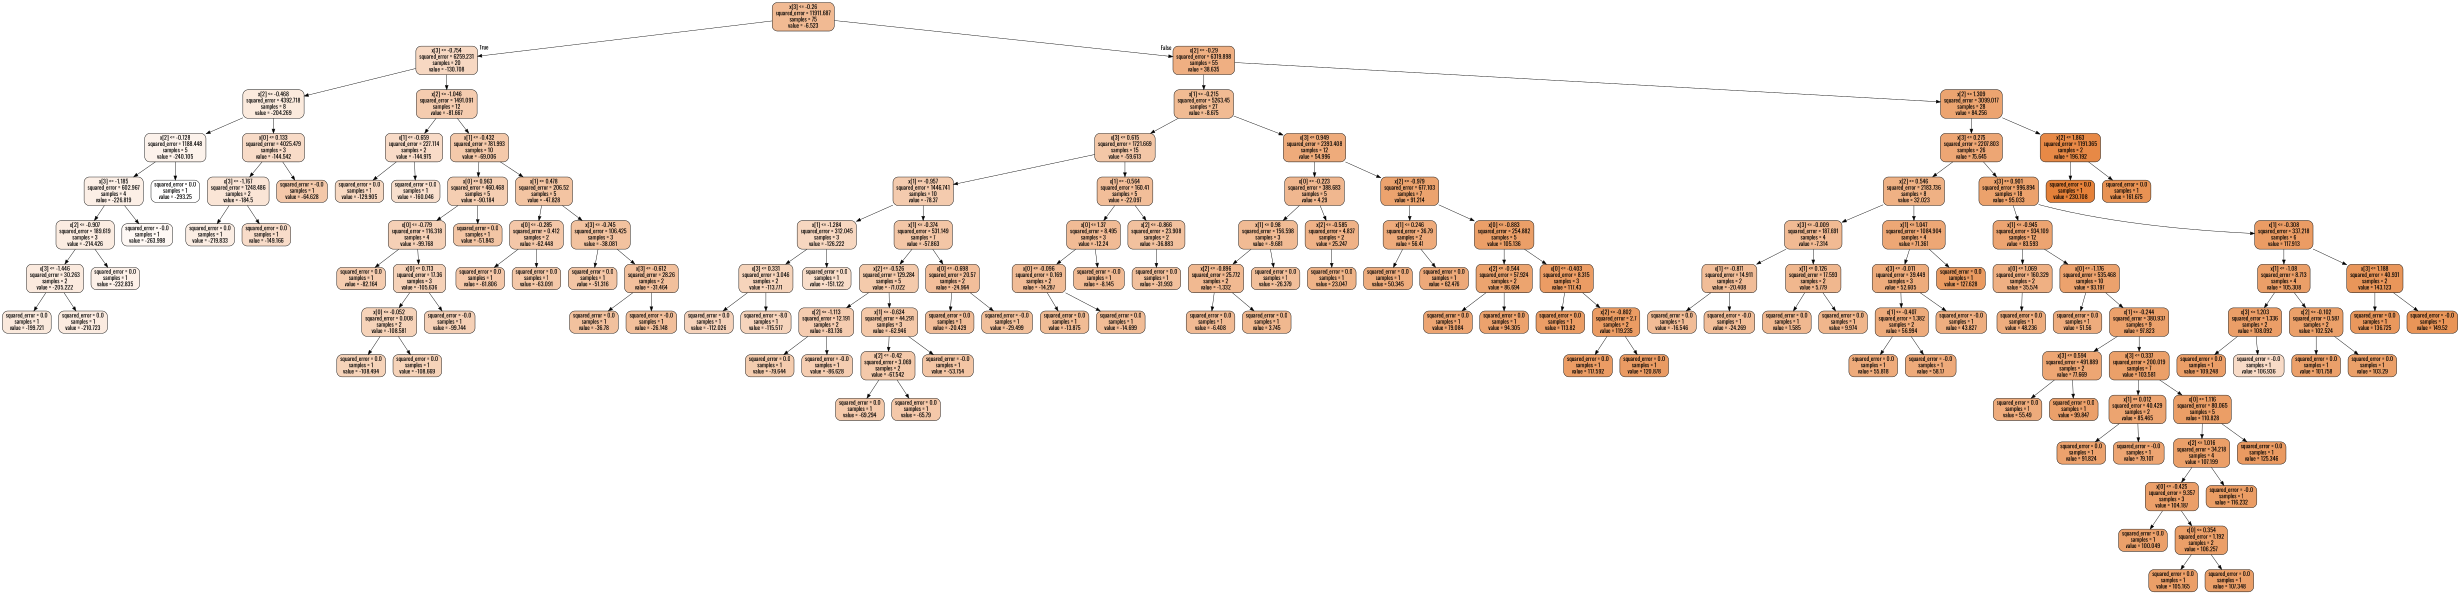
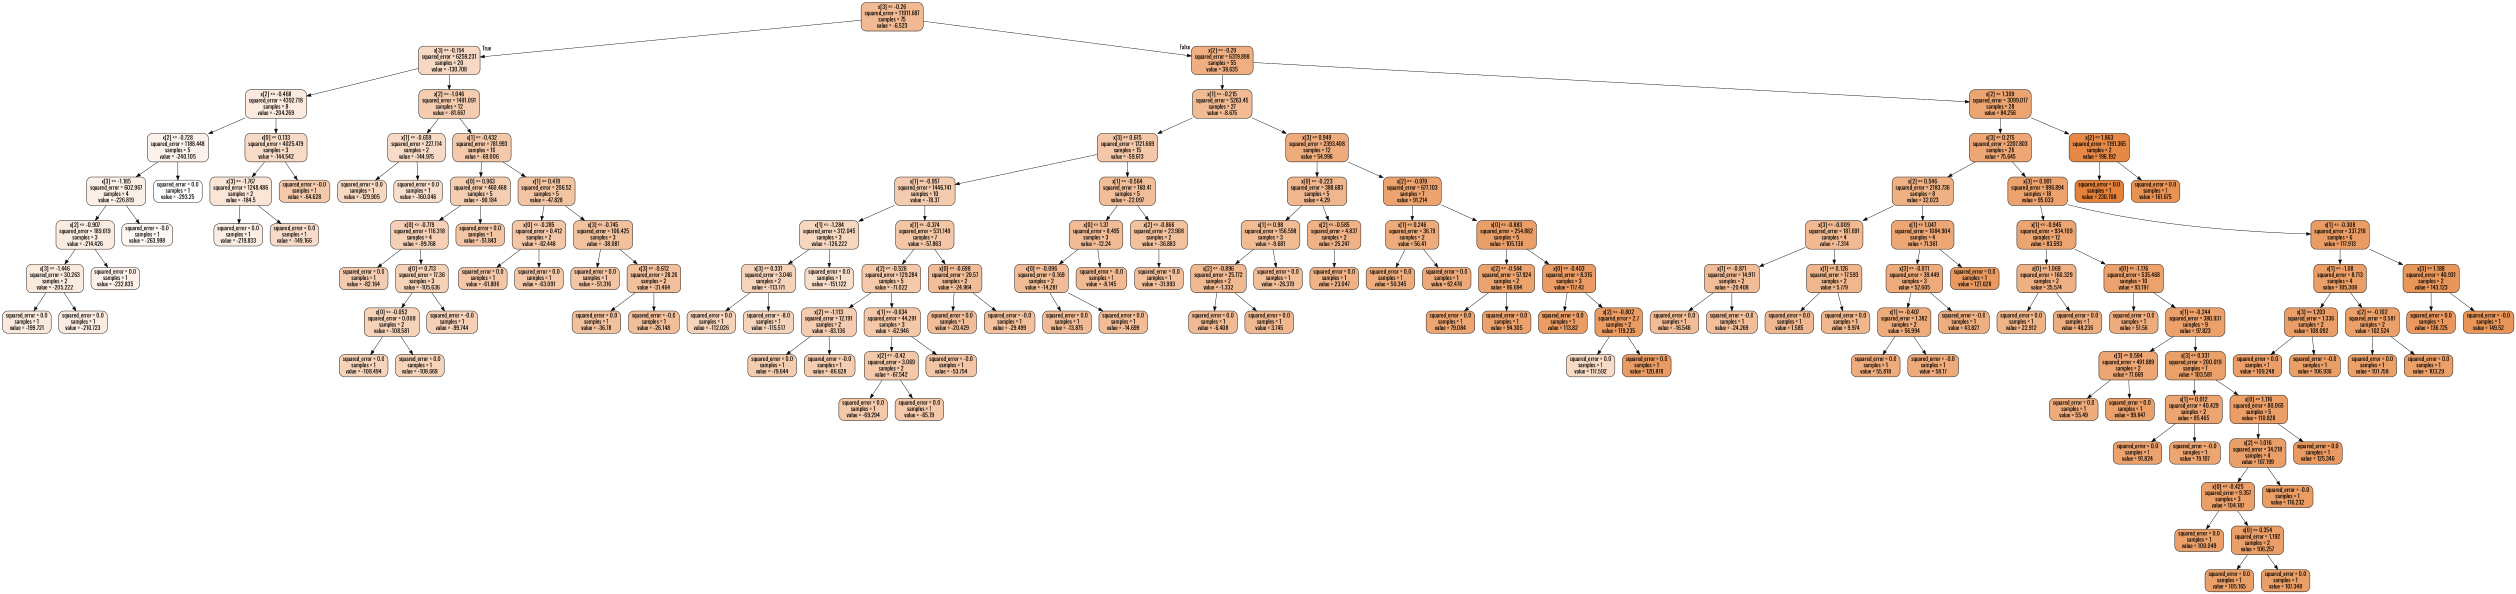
node "squared_error = 0.0 samples = 1 value = 22.912": added
node "squared_error = 0.0 samples = 1 value = 117.592": fillcolor #eb9c64 -> #f8dbc7
node "squared_error = -0.0 samples = 1 value = 106.936": fillcolor #f8dbc7 -> #eb9f68
